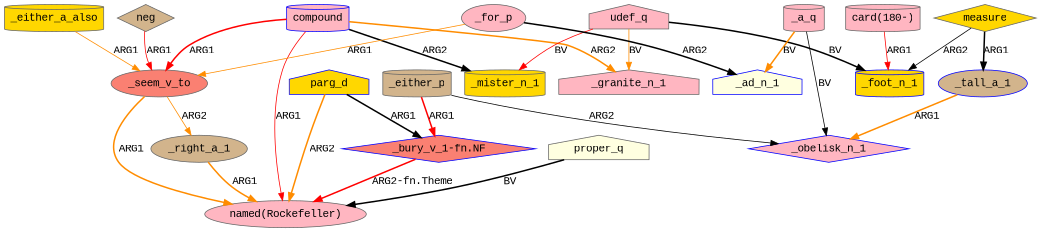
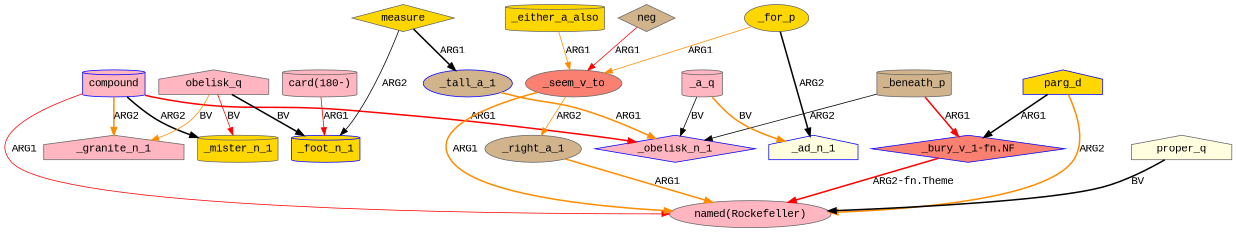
node "_for_p": fillcolor lightpink -> gold
node "udef_q": label "udef_q" -> "obelisk_q"
edge "compound" -> "_seem_v_to": now "compound" -> "_obelisk_n_1"
node "_either_p": label "_either_p" -> "_beneath_p"
